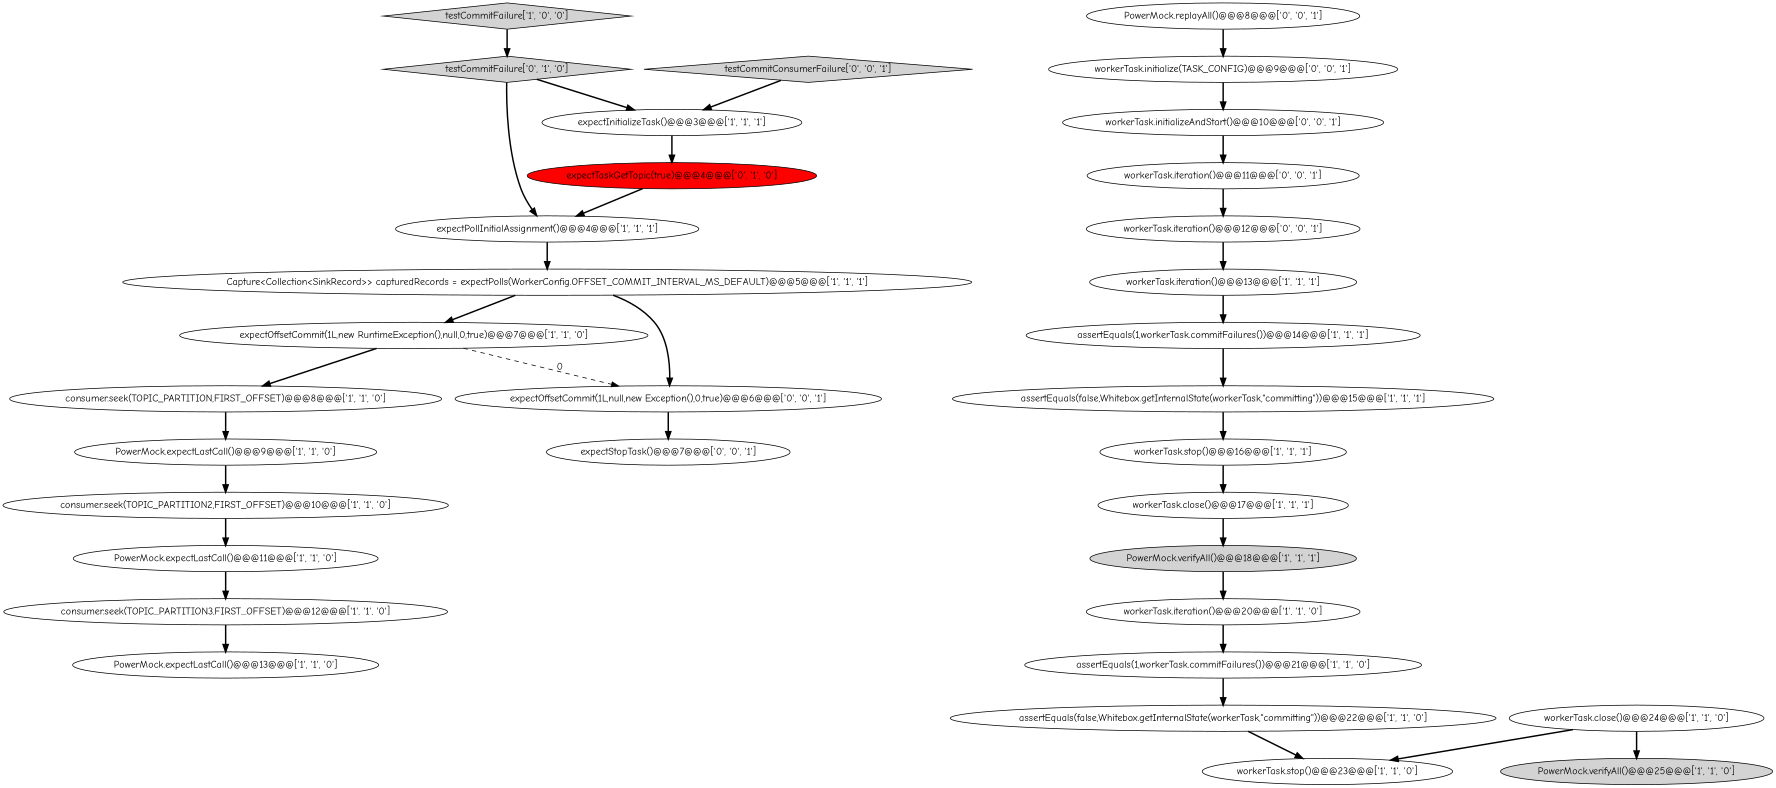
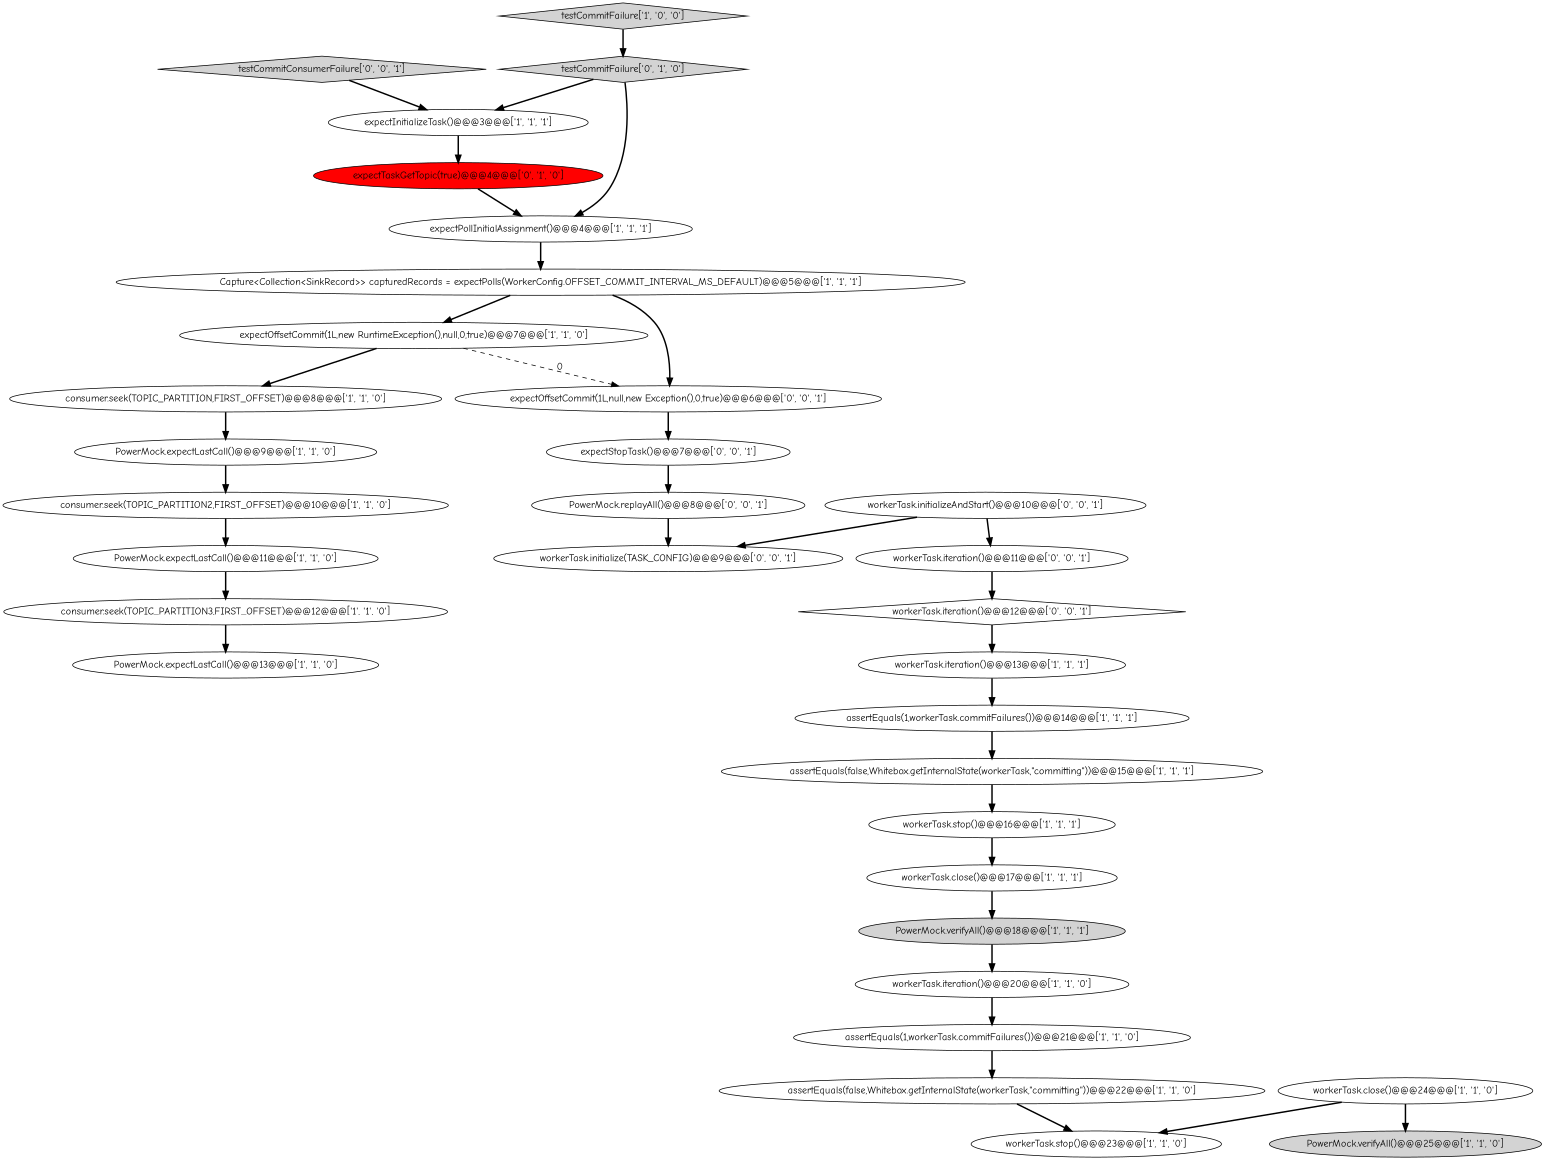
edge "workerTask.initialize(TASK_CONFIG)@@@9@@@['0', '0', '1']" -> "workerTask.initializeAndStart()@@@10@@@['0', '0', '1']": reversed
node "workerTask.iteration()@@@12@@@['0', '0', '1']": shape ellipse -> diamond
edge "expectStopTask()@@@7@@@['0', '0', '1']" -> "PowerMock.replayAll()@@@8@@@['0', '0', '1']": added
